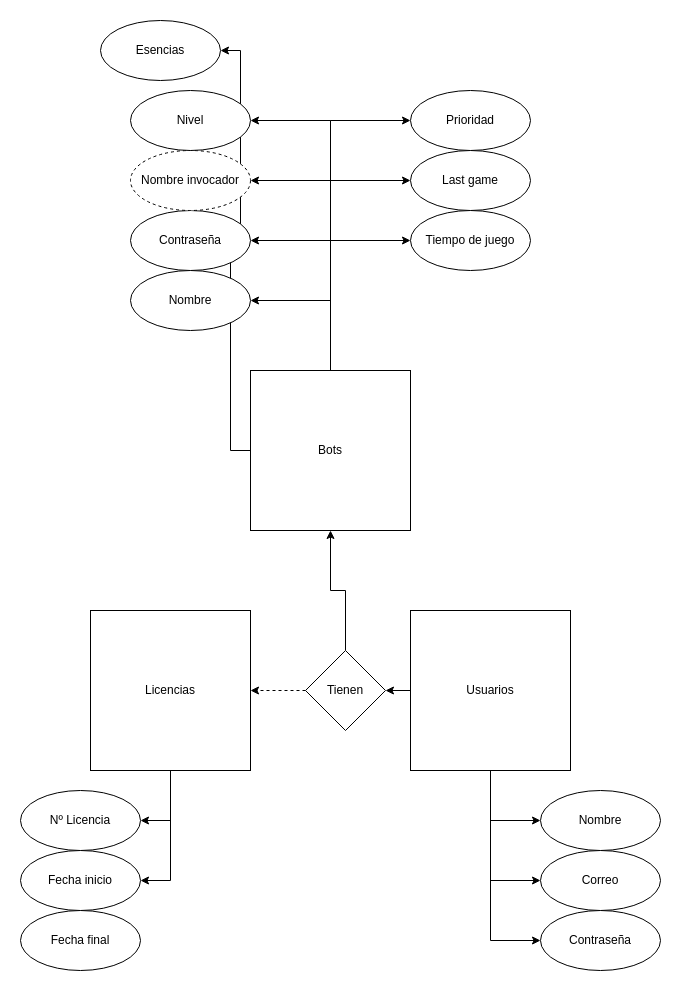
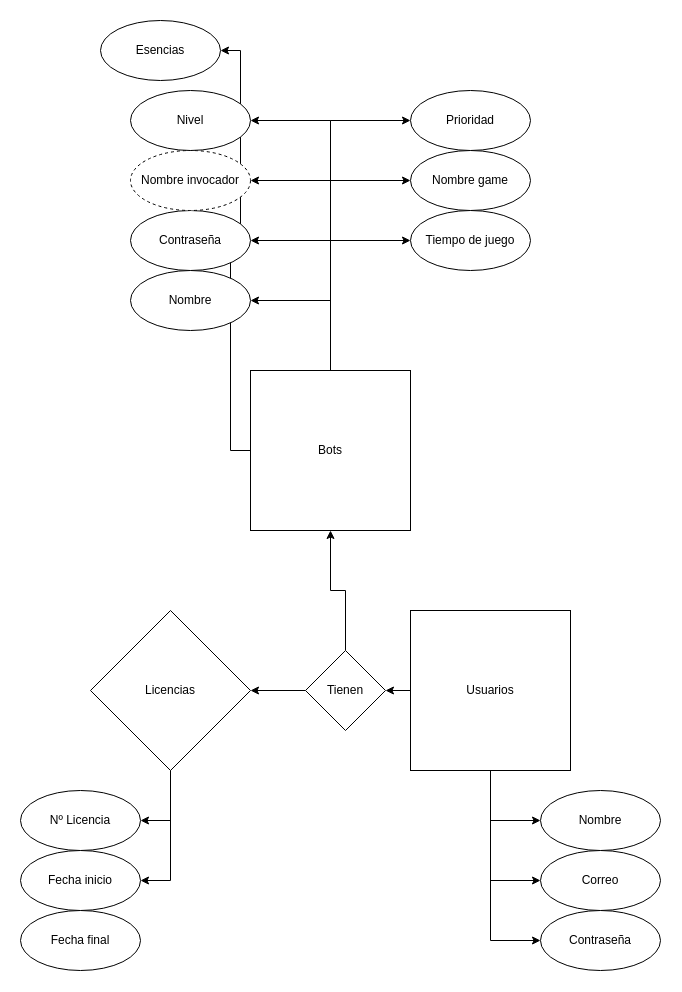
node "Last game": label "Last game" -> "Nombre game"
node "Licencias": shape rectangle -> diamond
edge "Tienen" -> "Licencias": style dashed -> solid
